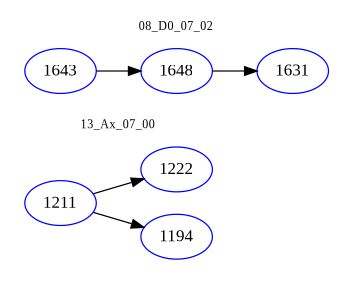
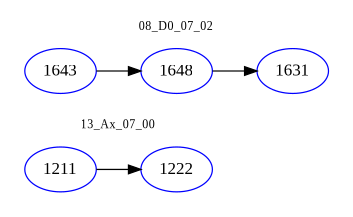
node "1194": removed
